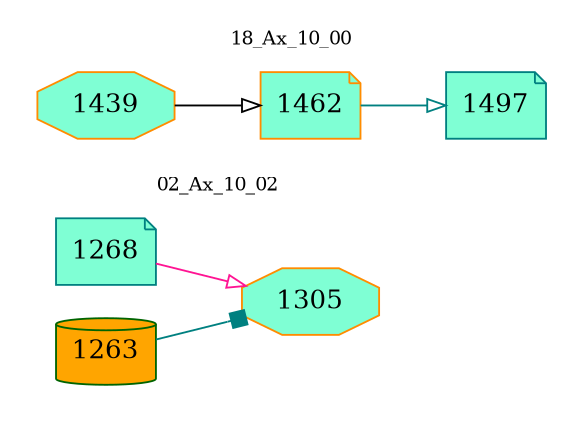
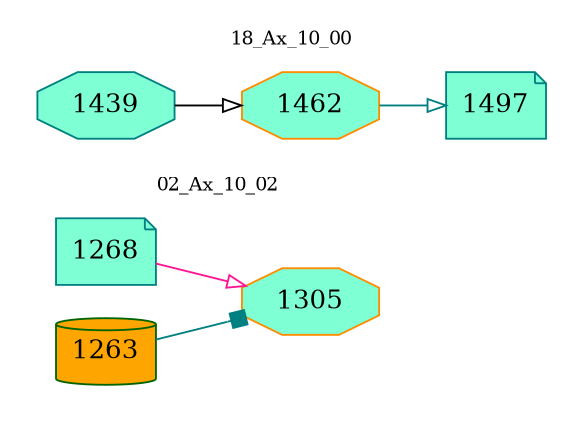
node "1439": color darkorange -> teal
node "1462": shape note -> octagon
